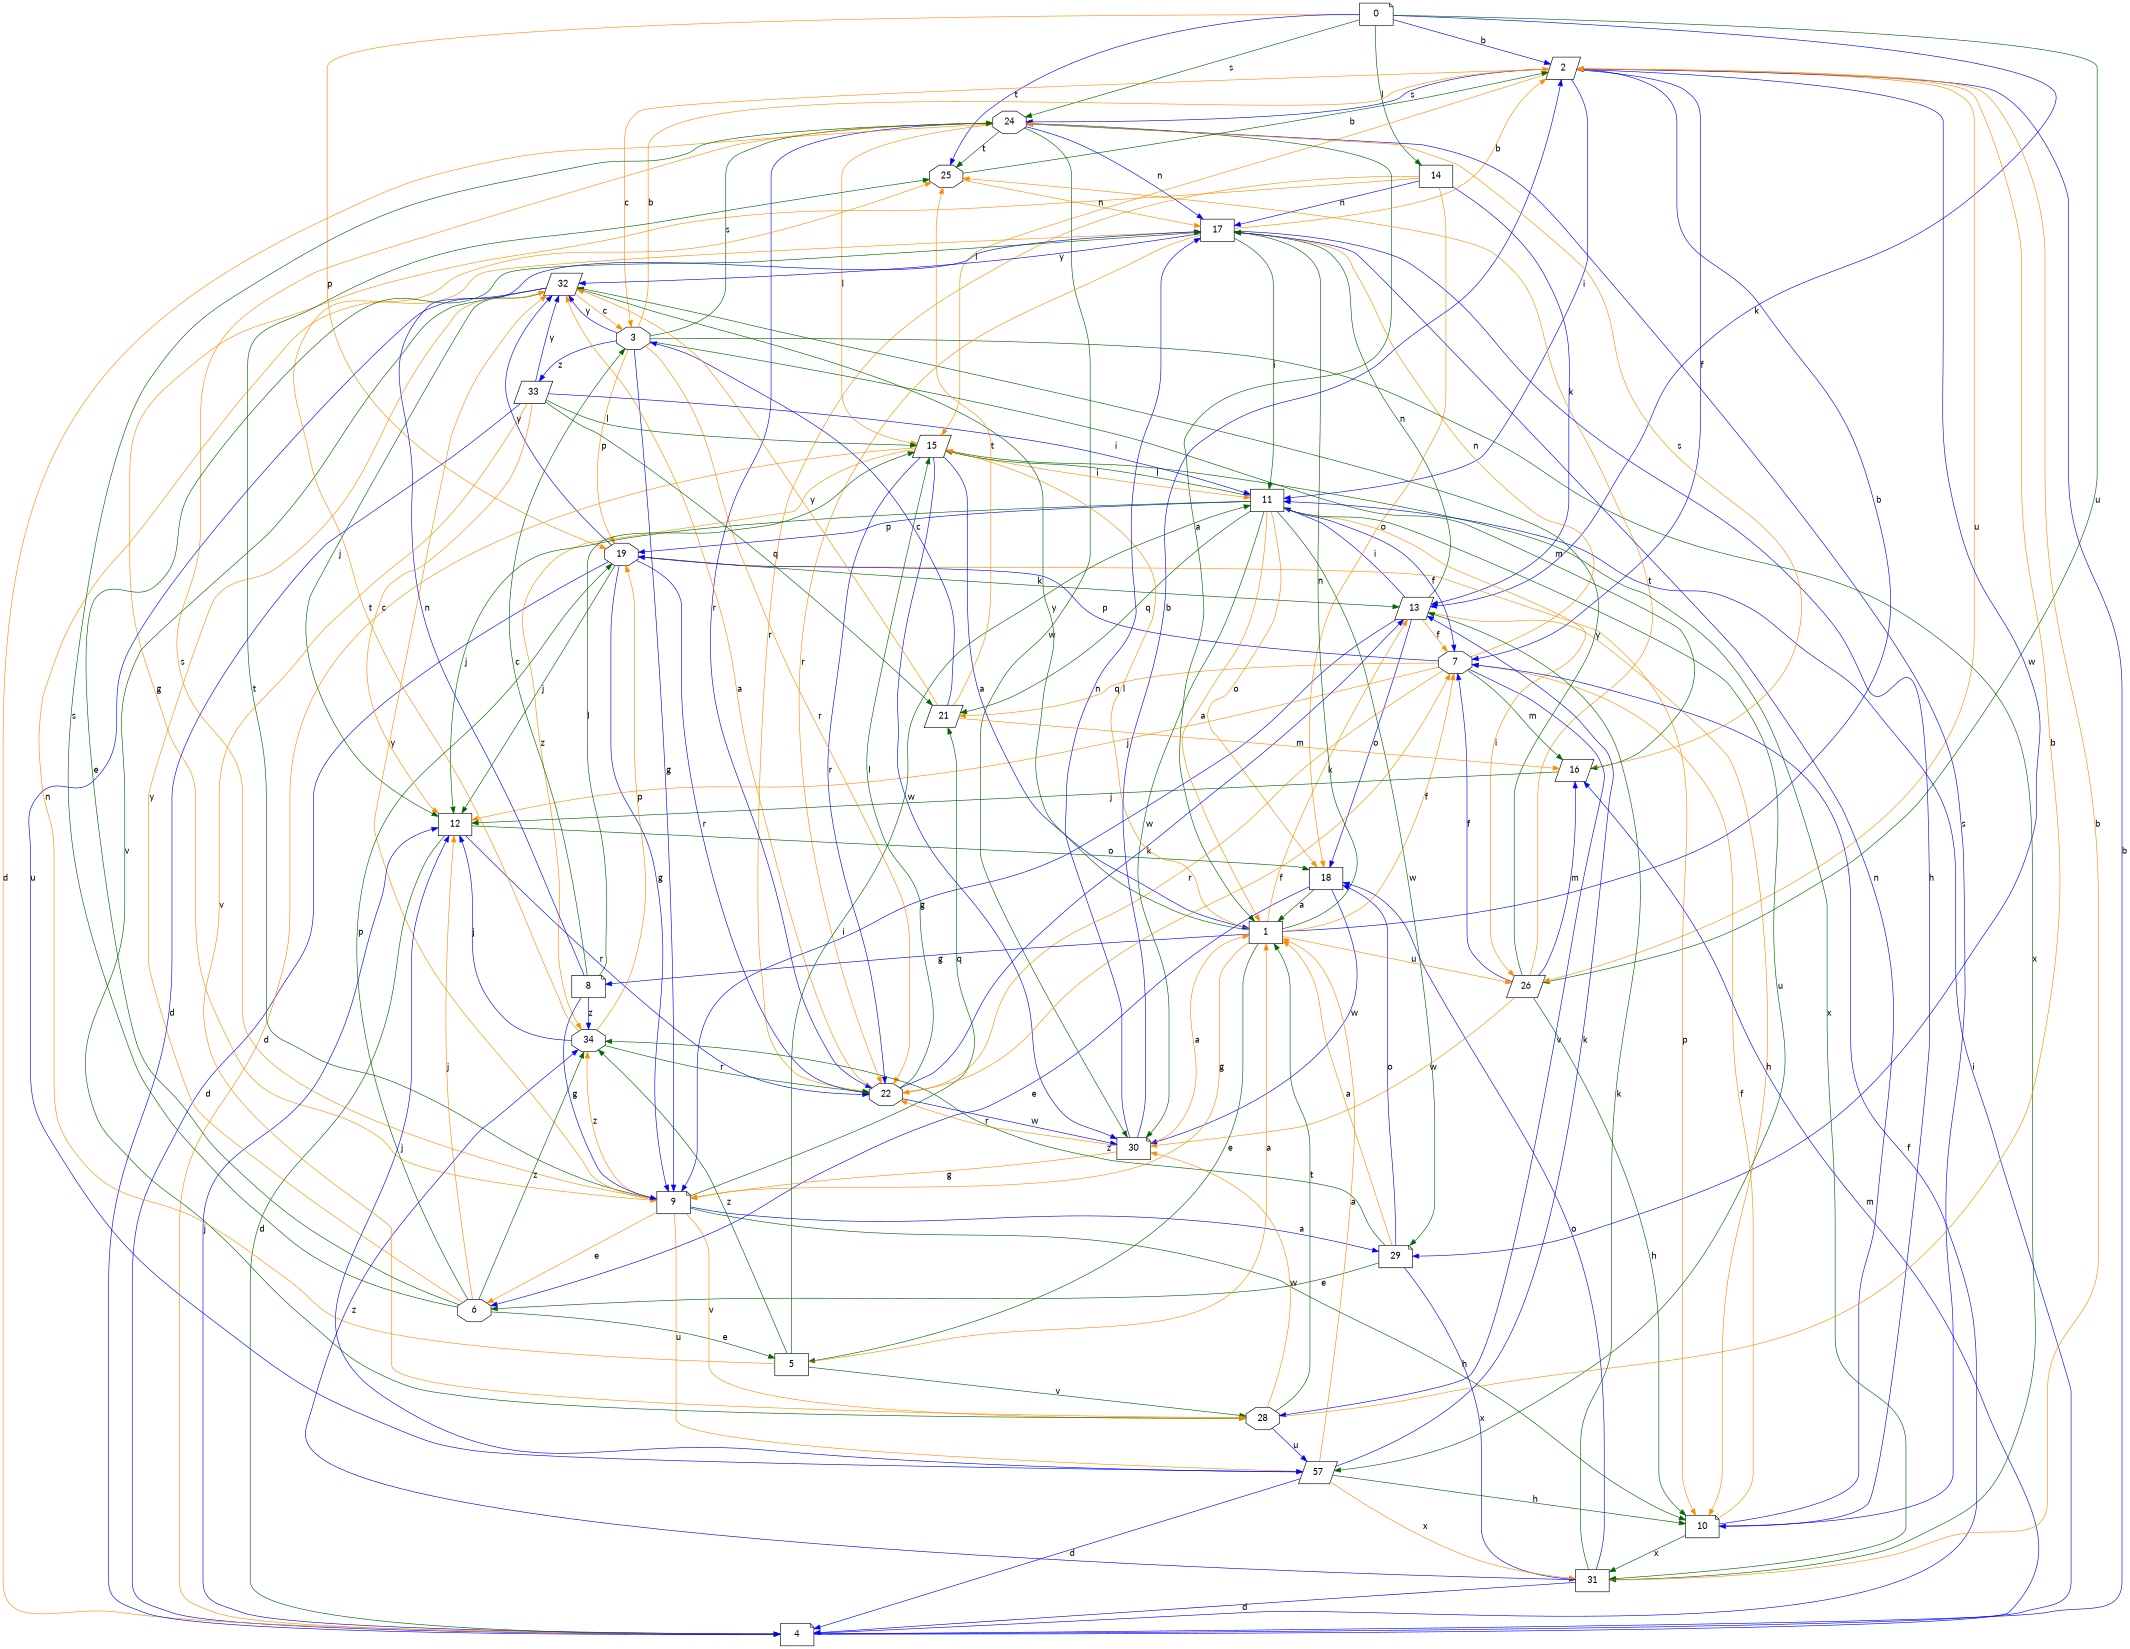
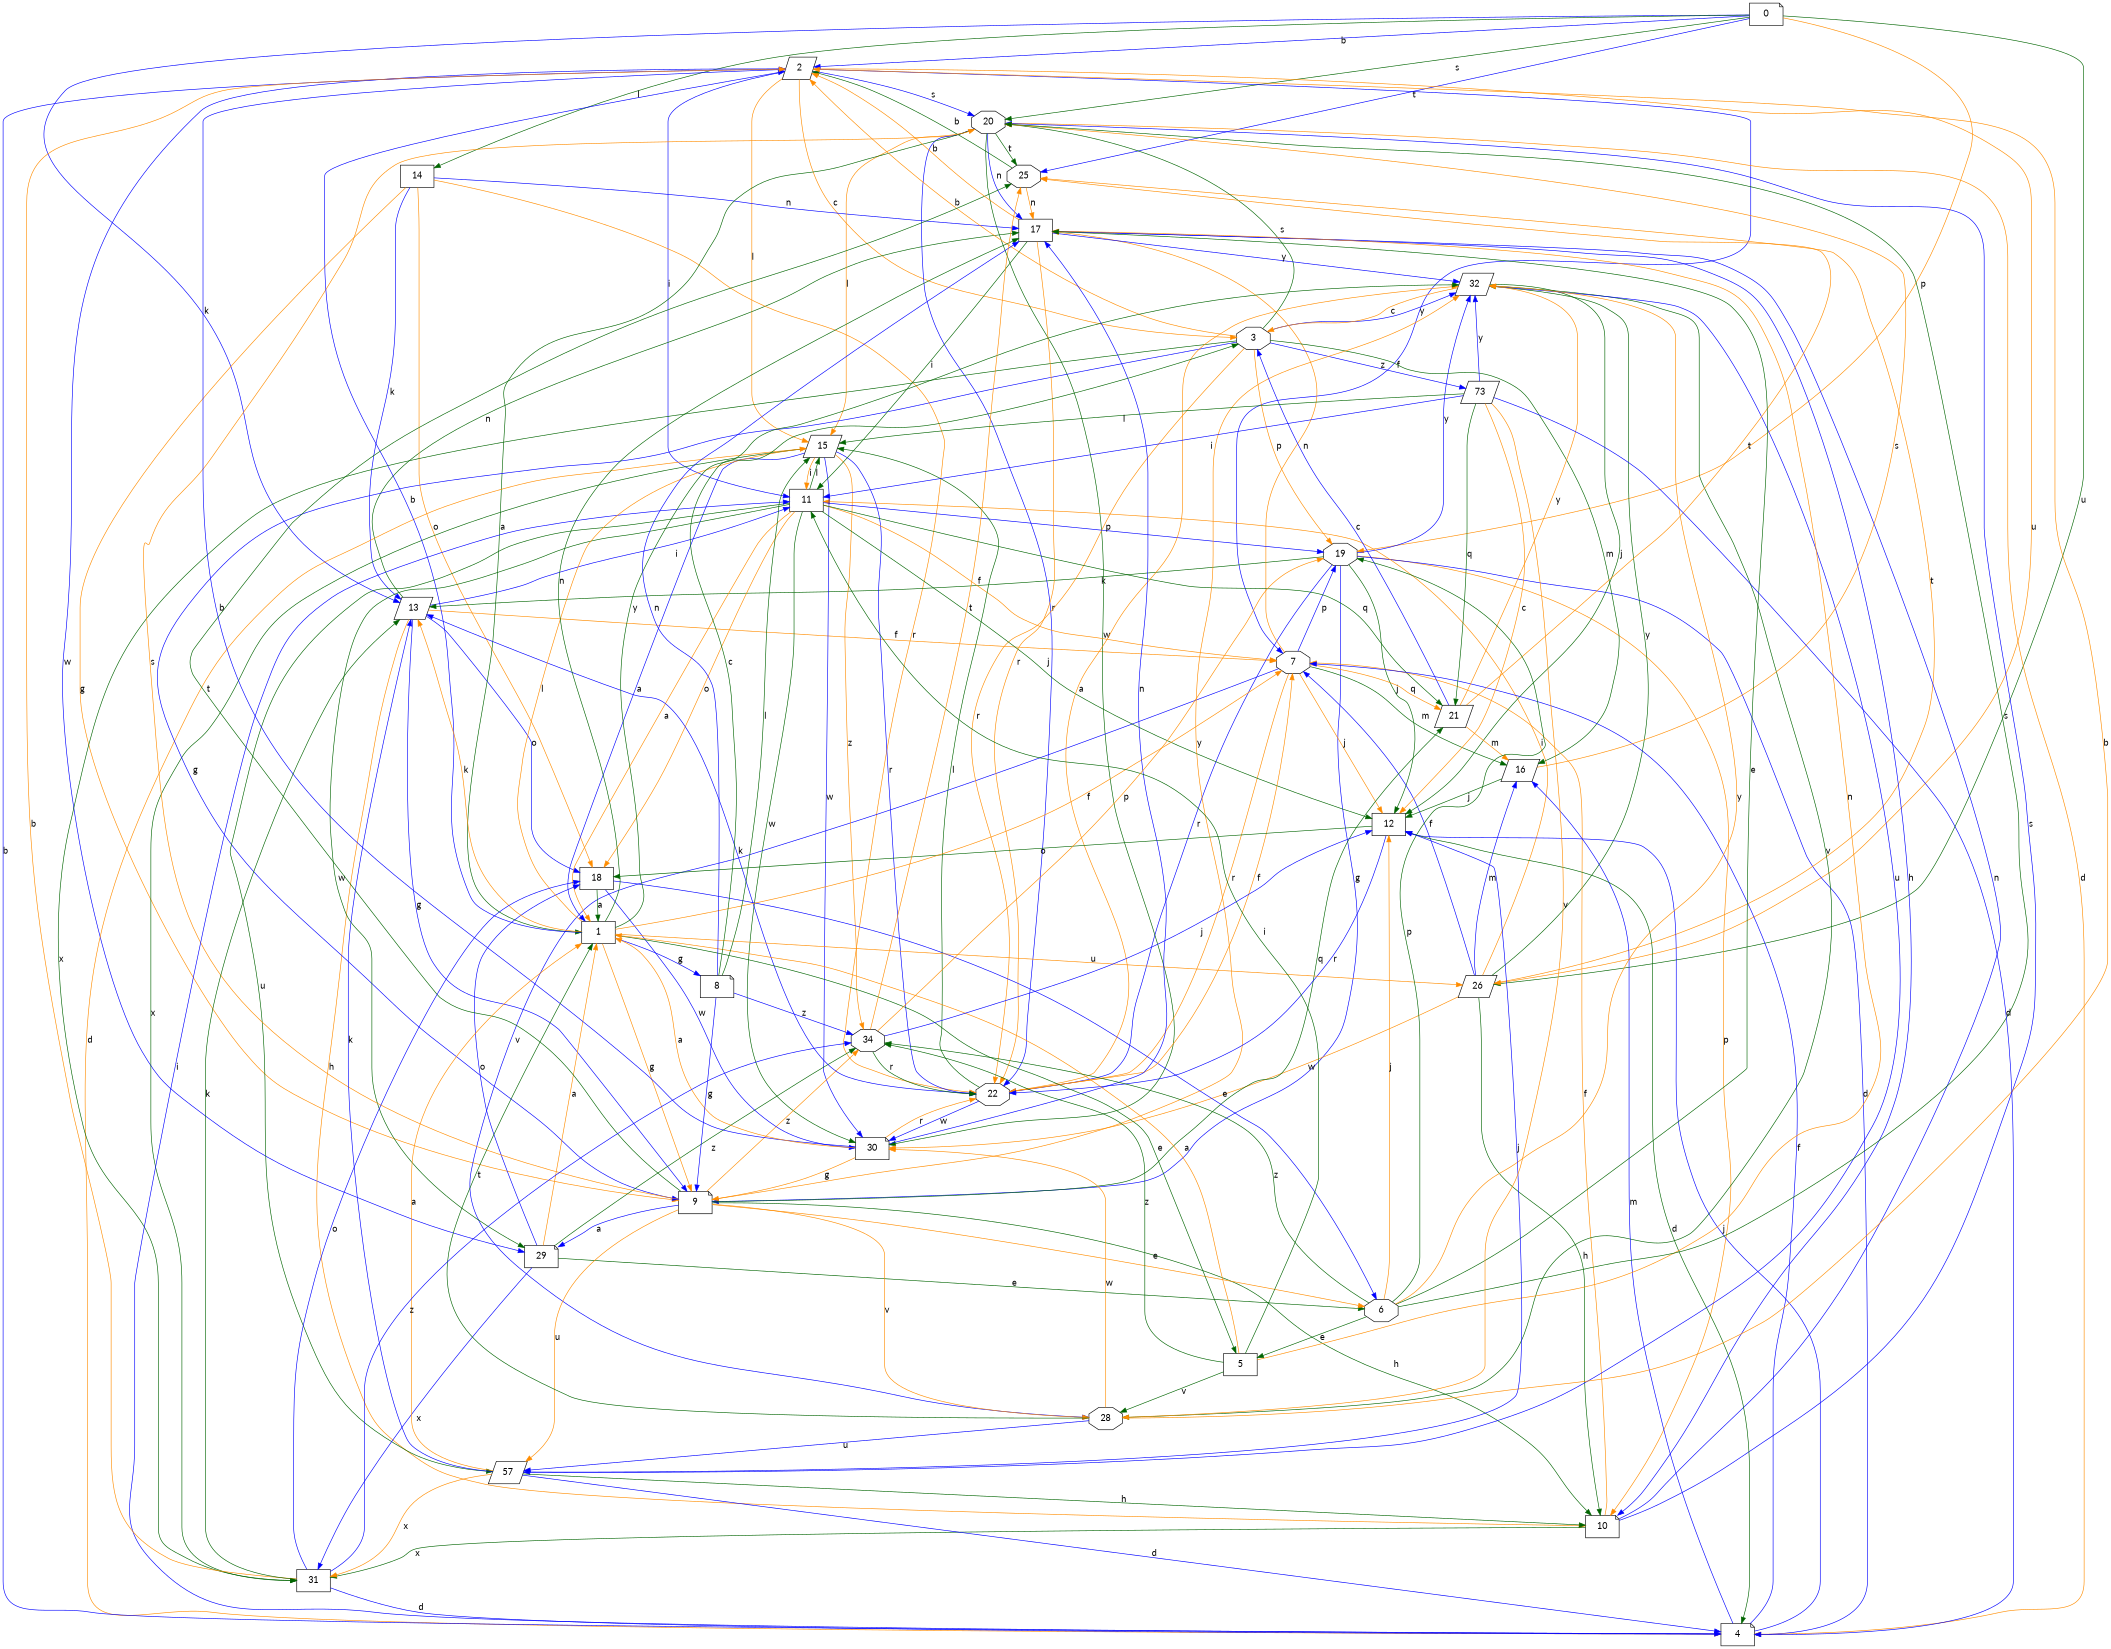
node "24": label "24" -> "20"
node "33": label "33" -> "73"
edge "11" -> "7": color blue -> darkorange
edge "11" -> "26": reversed
